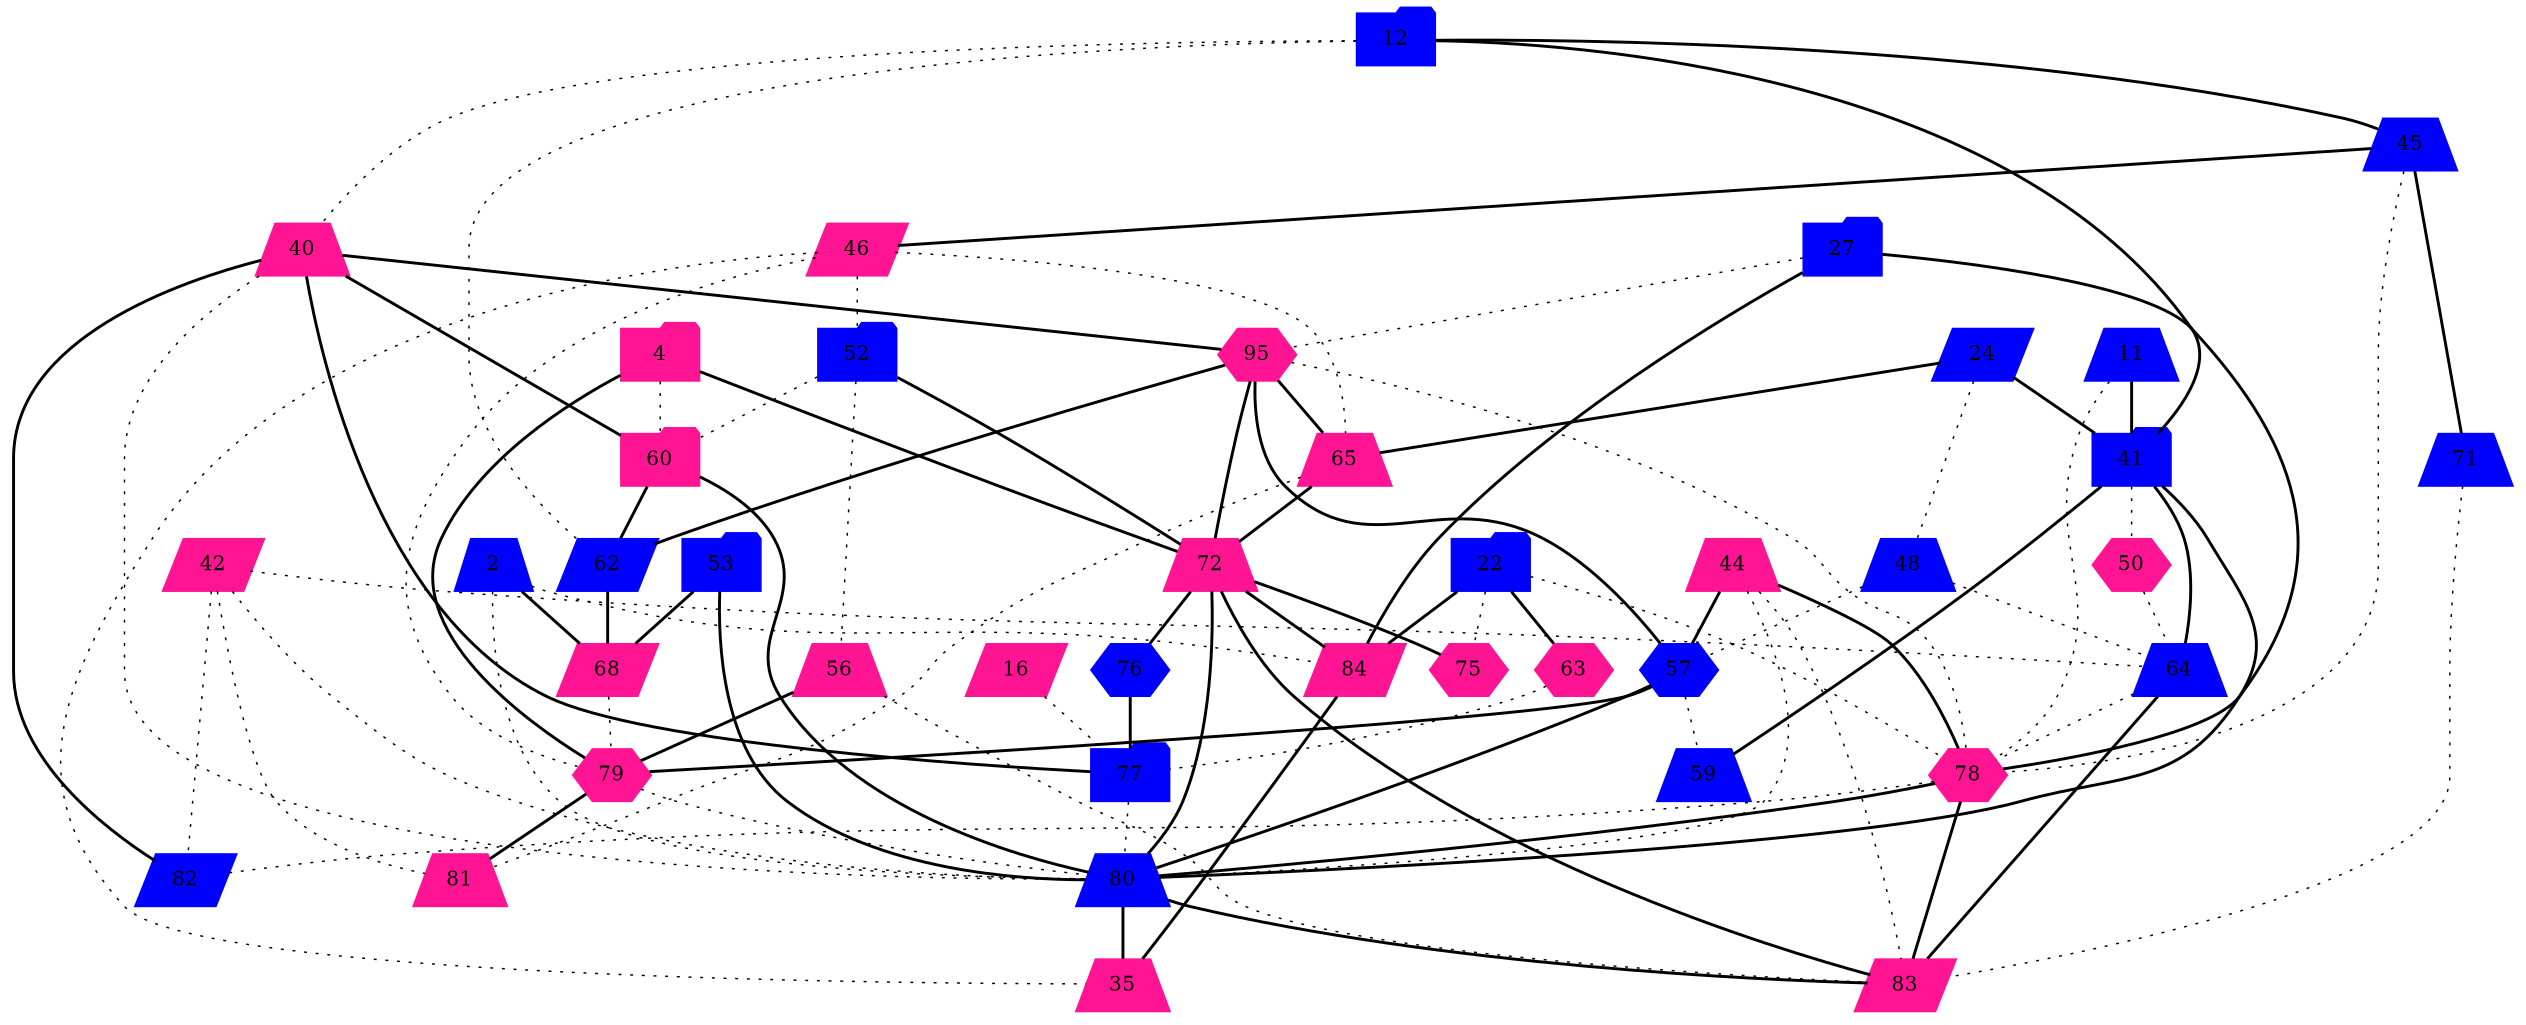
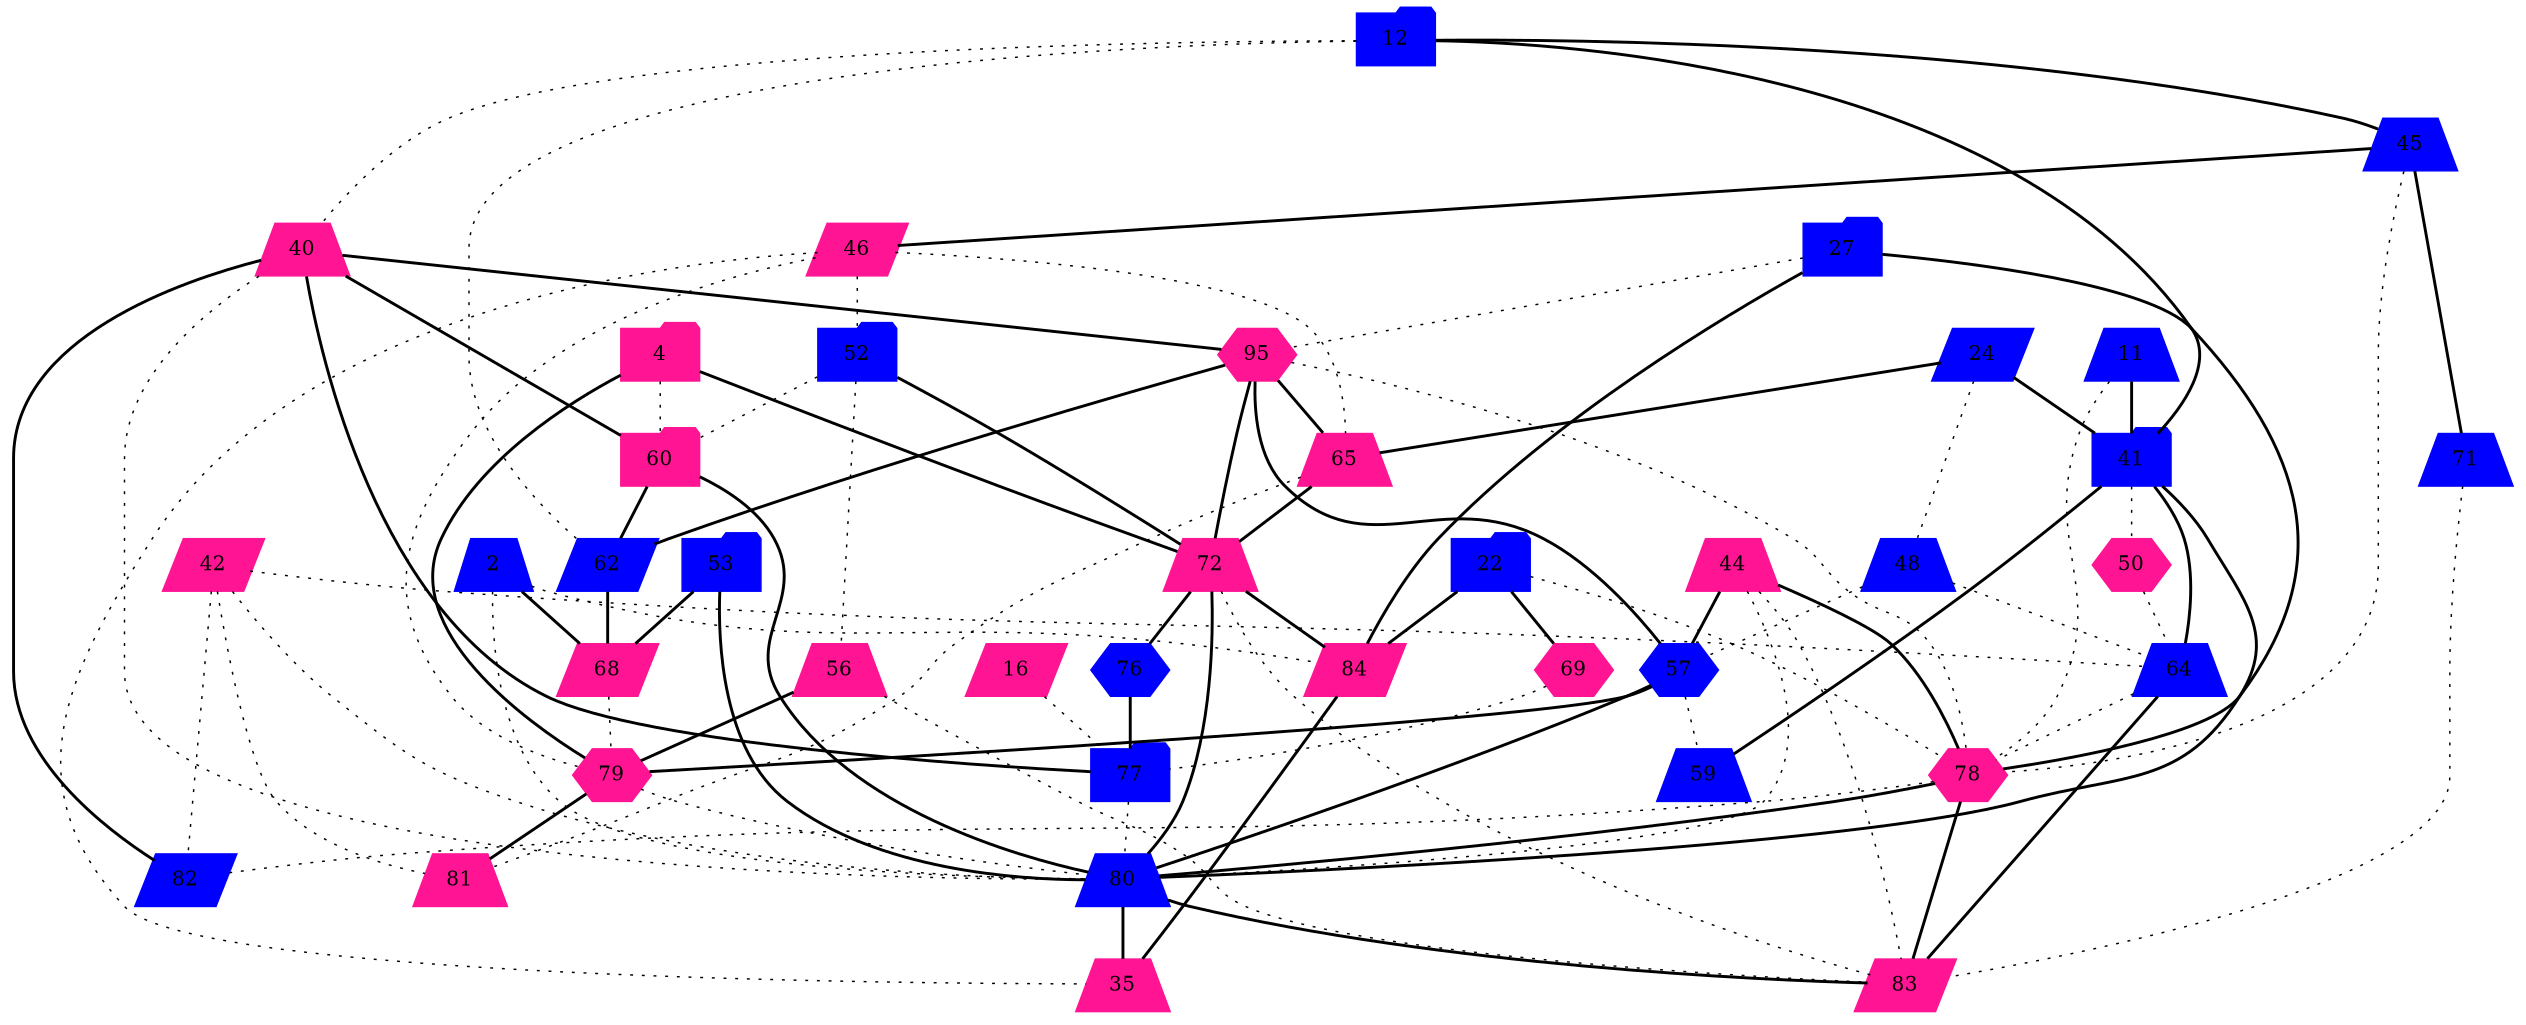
node "75": removed
node "63": label "63" -> "69"
edge "72" -- "83": style bold -> dotted
